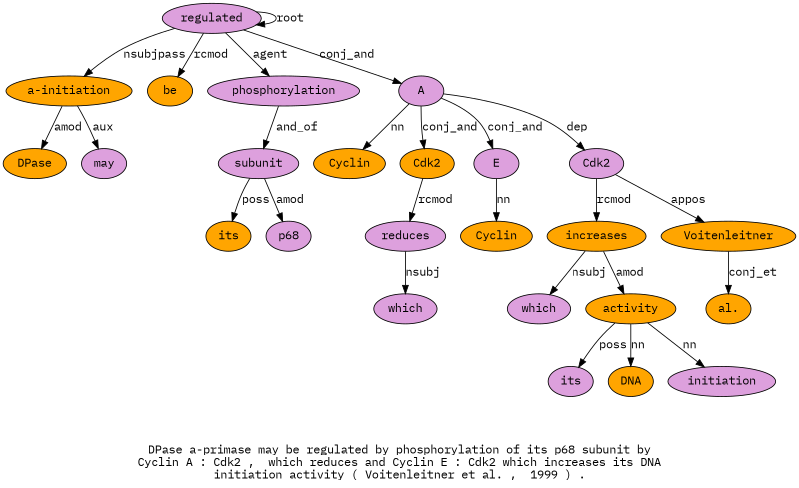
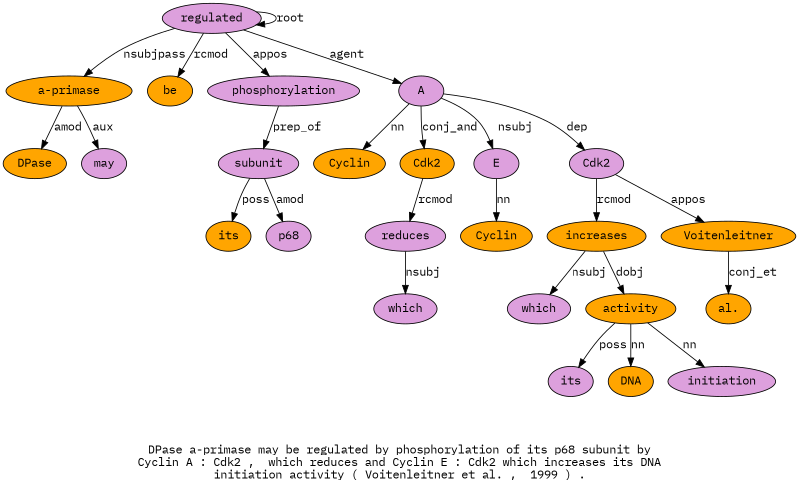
edge "regulated" -> "phosphorylation": label "agent" -> "appos"
edge "regulated" -> "A": label "conj_and" -> "agent"
node "a-initiation": label "a-initiation" -> "a-primase"
edge "phosphorylation" -> "subunit": label "and_of" -> "prep_of"
edge "A" -> "E": label "conj_and" -> "nsubj"
edge "increases" -> "activity": label "amod" -> "dobj"
